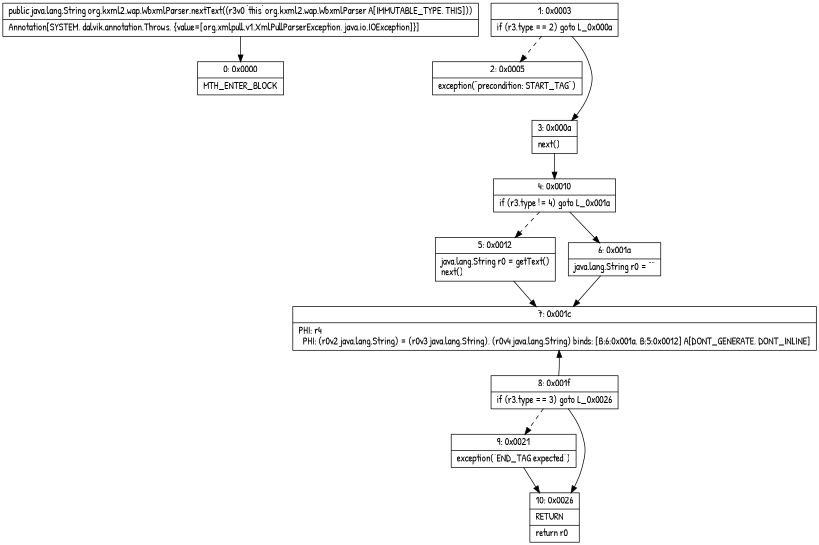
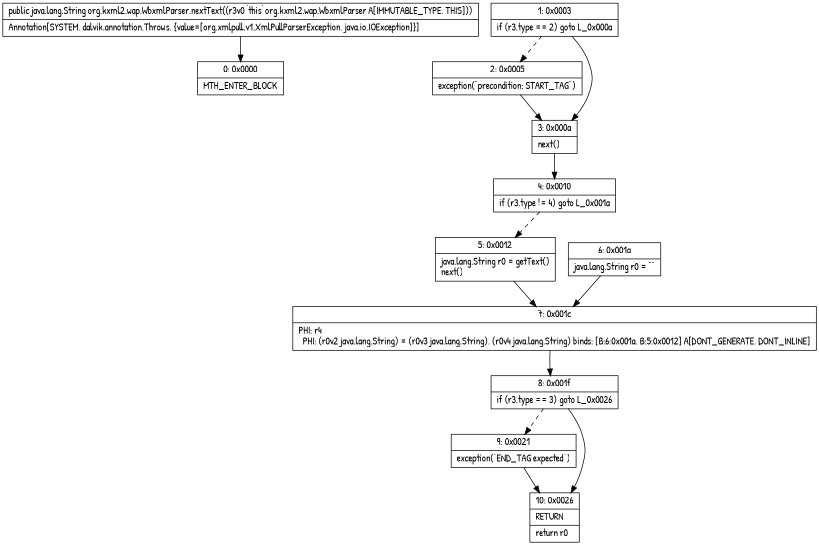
edge "2: 0x0005" -> "3: 0x000a": added
edge "4: 0x0010" -> "6: 0x001a": removed
edge "8: 0x001f" -> "7: 0x001c": reversed
